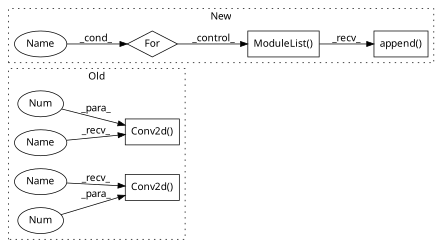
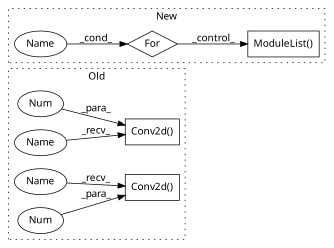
node "append()": removed
